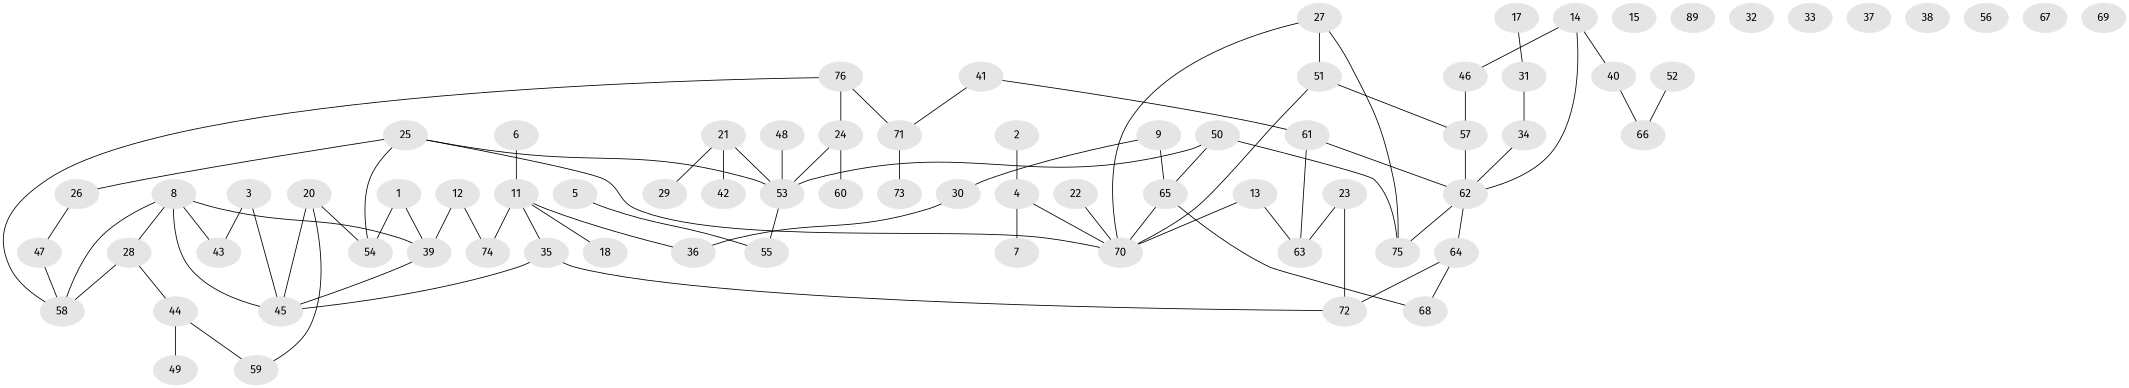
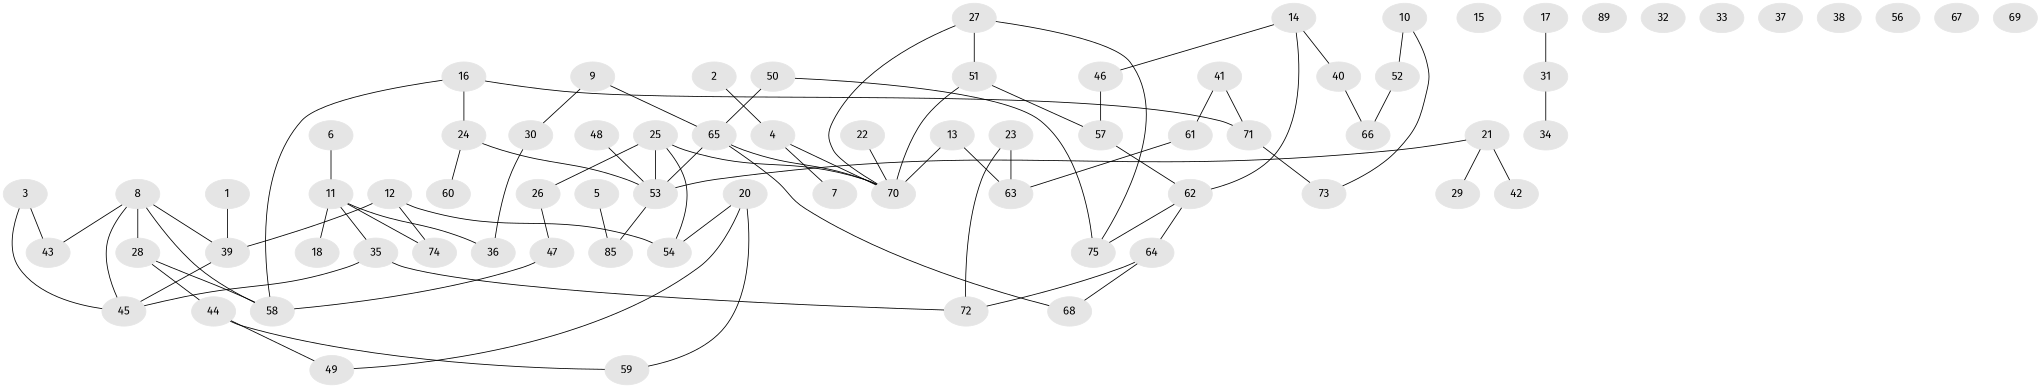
node "10": added
node "76": label "76" -> "16"
edge "61" -- "62": removed
edge "50" -- "53": now "65" -- "53"
edge "34" -- "62": removed
edge "1" -- "54": now "12" -- "54"
edge "20" -- "45": now "20" -- "49"
node "55": label "55" -> "85"
